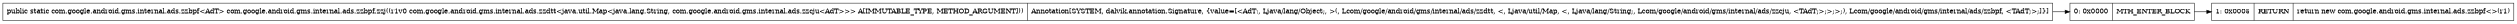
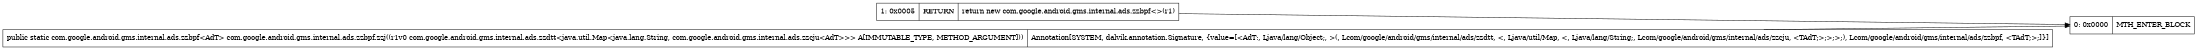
edge "0: 0x0000" -> "1: 0x0005": reversed
